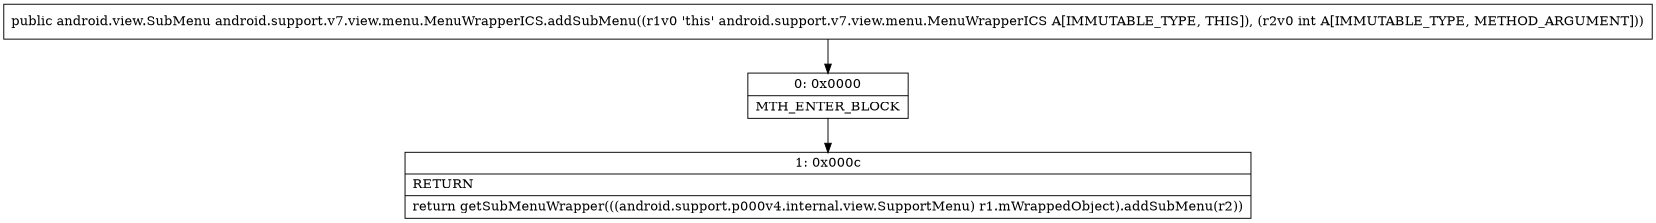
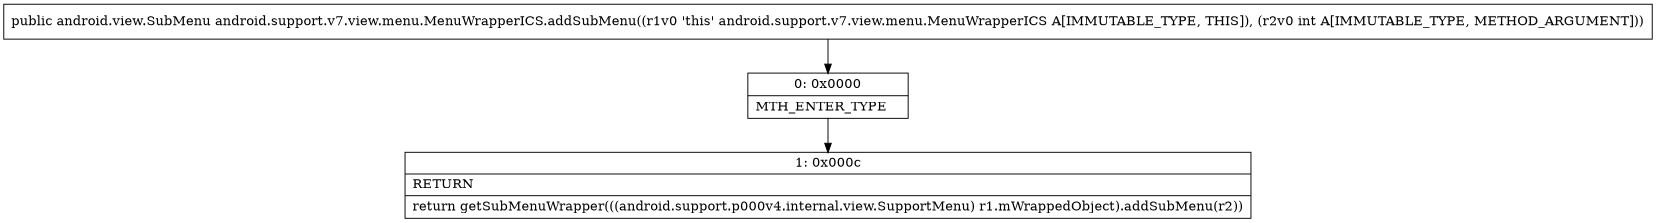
node "0: 0x0000": text "MTH_ENTER_BLOCK" -> "MTH_ENTER_TYPE"
